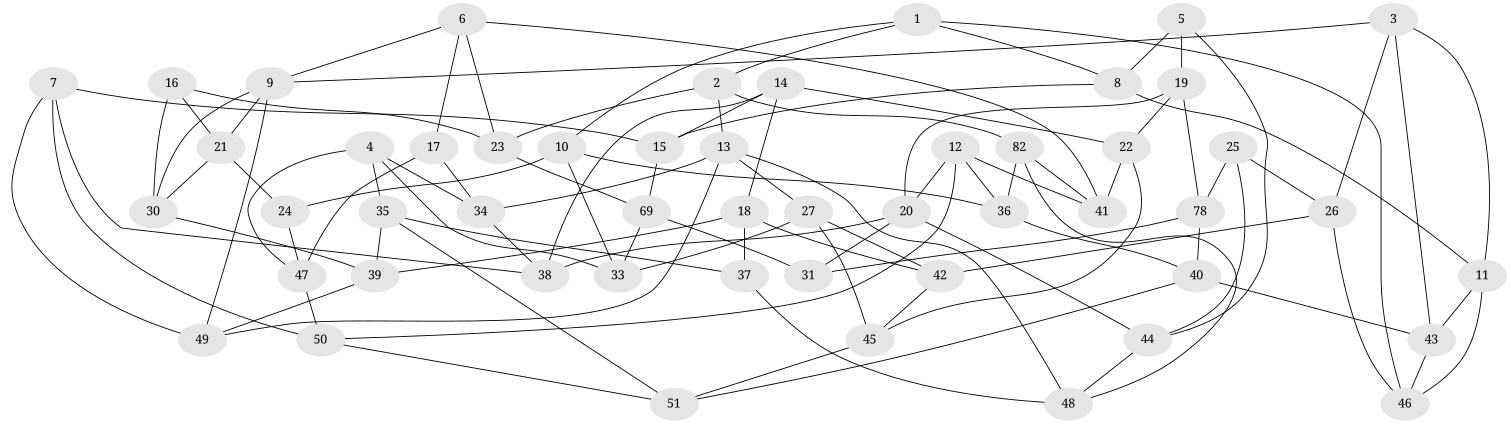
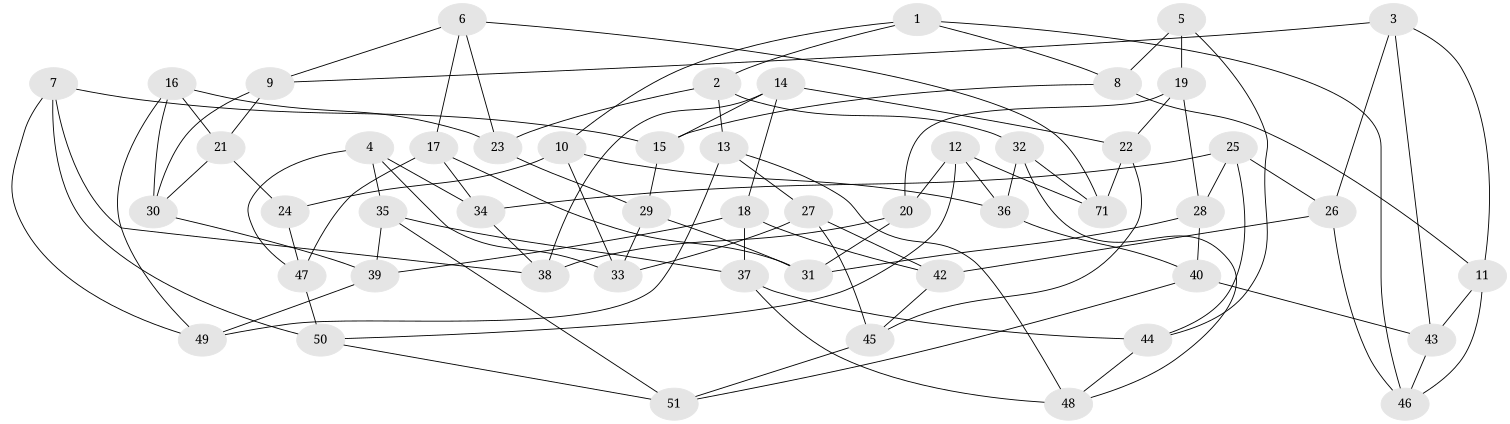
node "82": label "82" -> "32"
edge "13" -- "34": now "25" -- "34"
node "69": label "69" -> "29"
node "41": label "41" -> "71"
node "78": label "78" -> "28"
edge "9" -- "49": now "16" -- "49"
edge "17" -- "31": added
edge "20" -- "44": now "37" -- "44"
